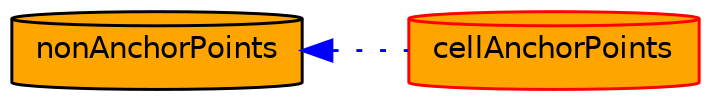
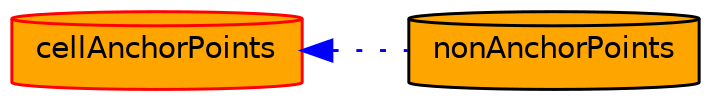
edge "cellAnchorPoints" -> "nonAnchorPoints": reversed
